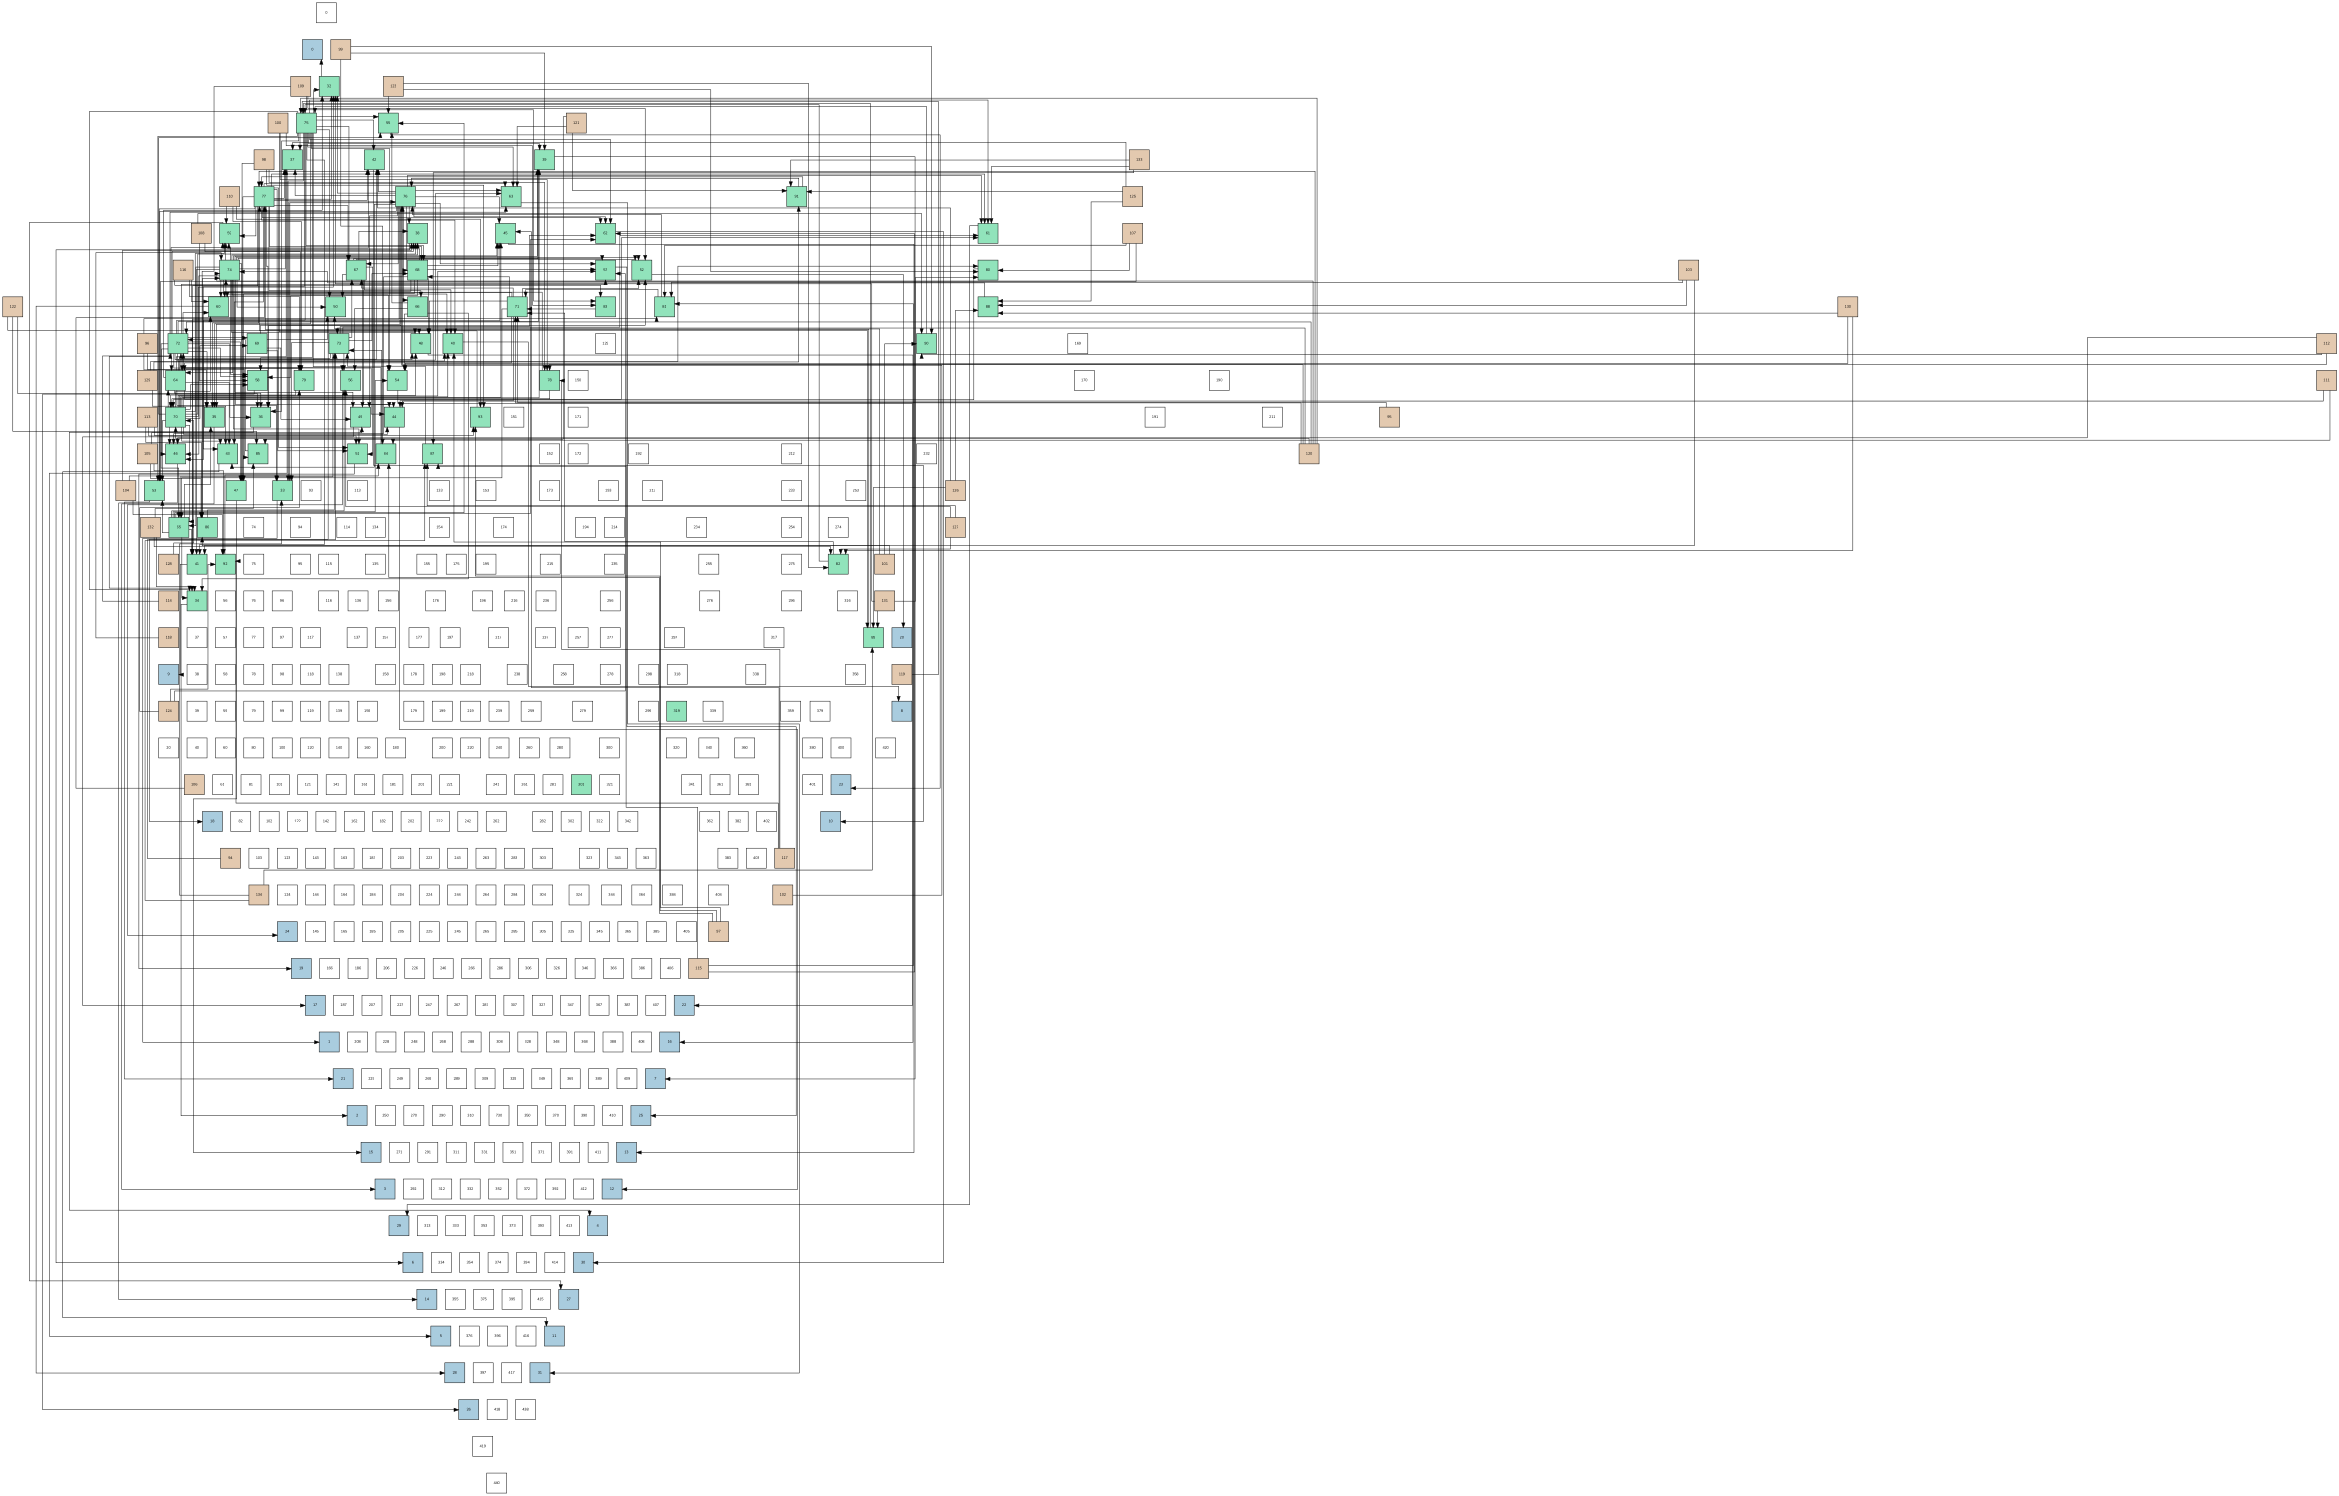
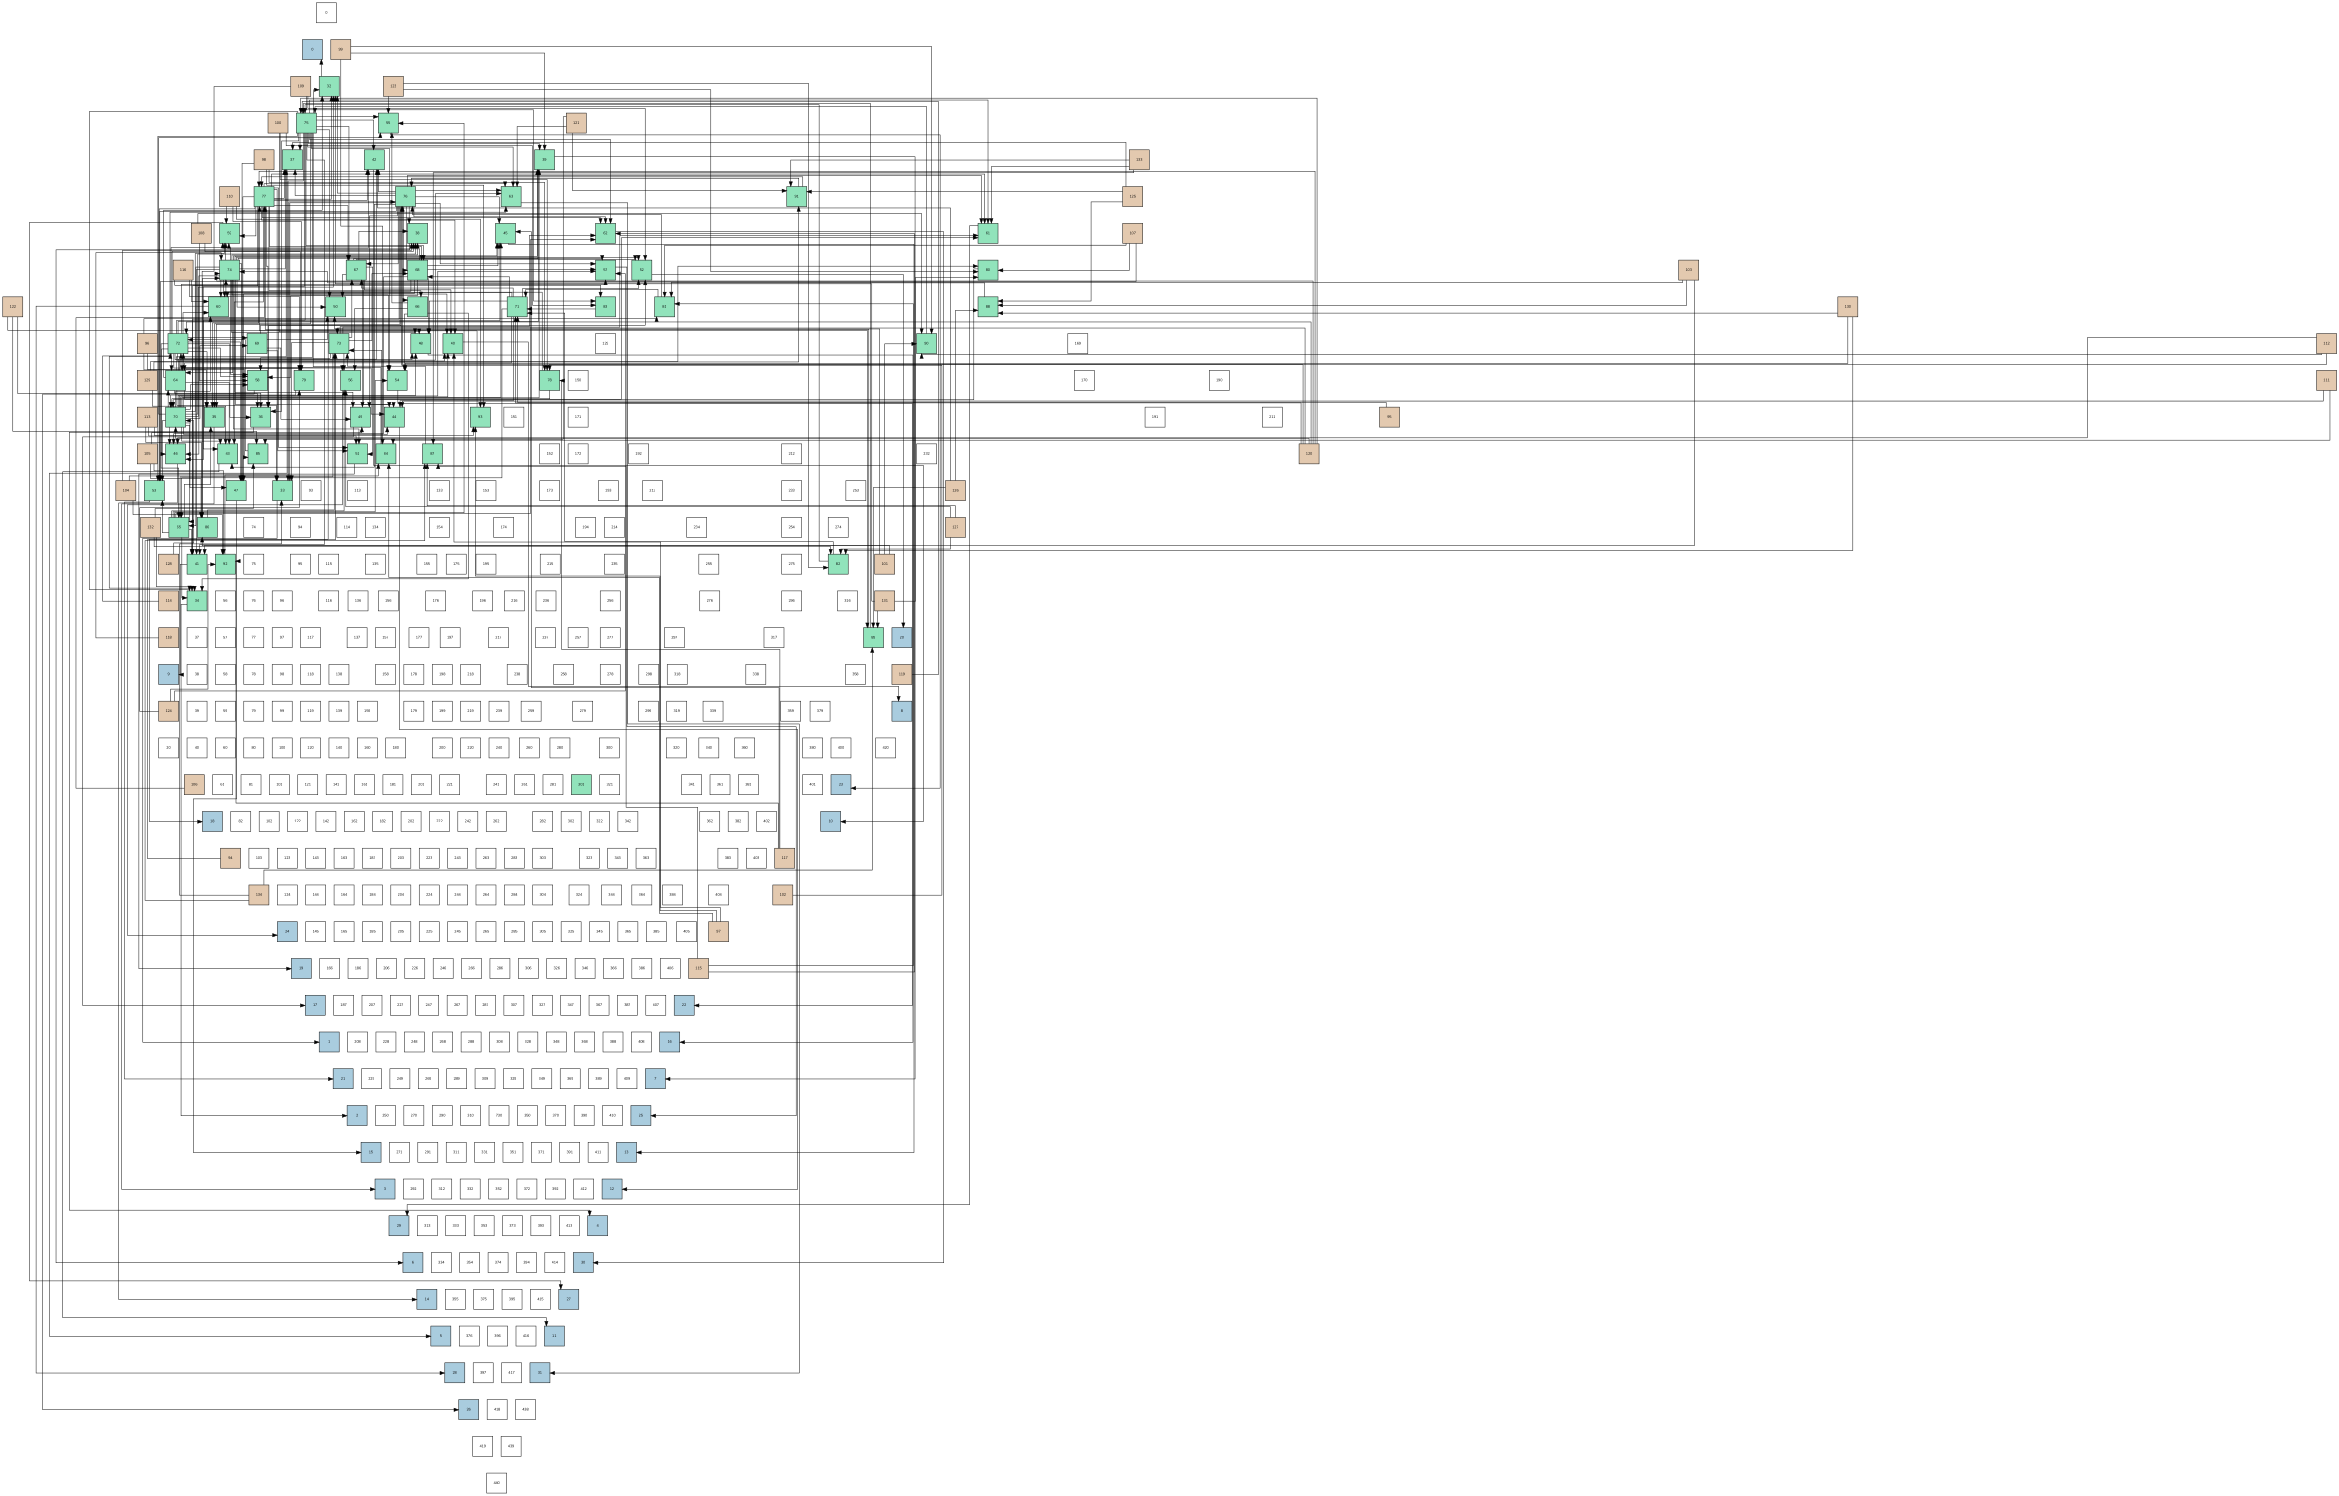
edge "70" -> "47": added
node "319": fillcolor #91e3bb -> #ffffff
node "439": added
